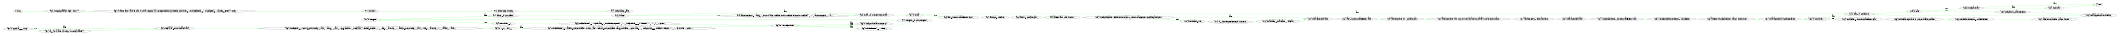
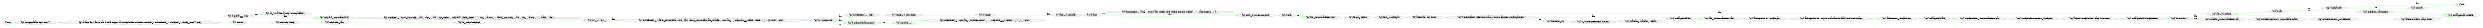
edge "[1053]: if (config.autostart)" -> "[1054]: QUnit.start();": label "false" -> "true"
edge "[972]: if (userAgent)" -> "[964]: numModules += 1;": now "[963]: if (config.modules.hasOwnProperty(i))" -> "[964]: numModules += 1;"
node "[946]: len = config.urlConfig.length;": added
